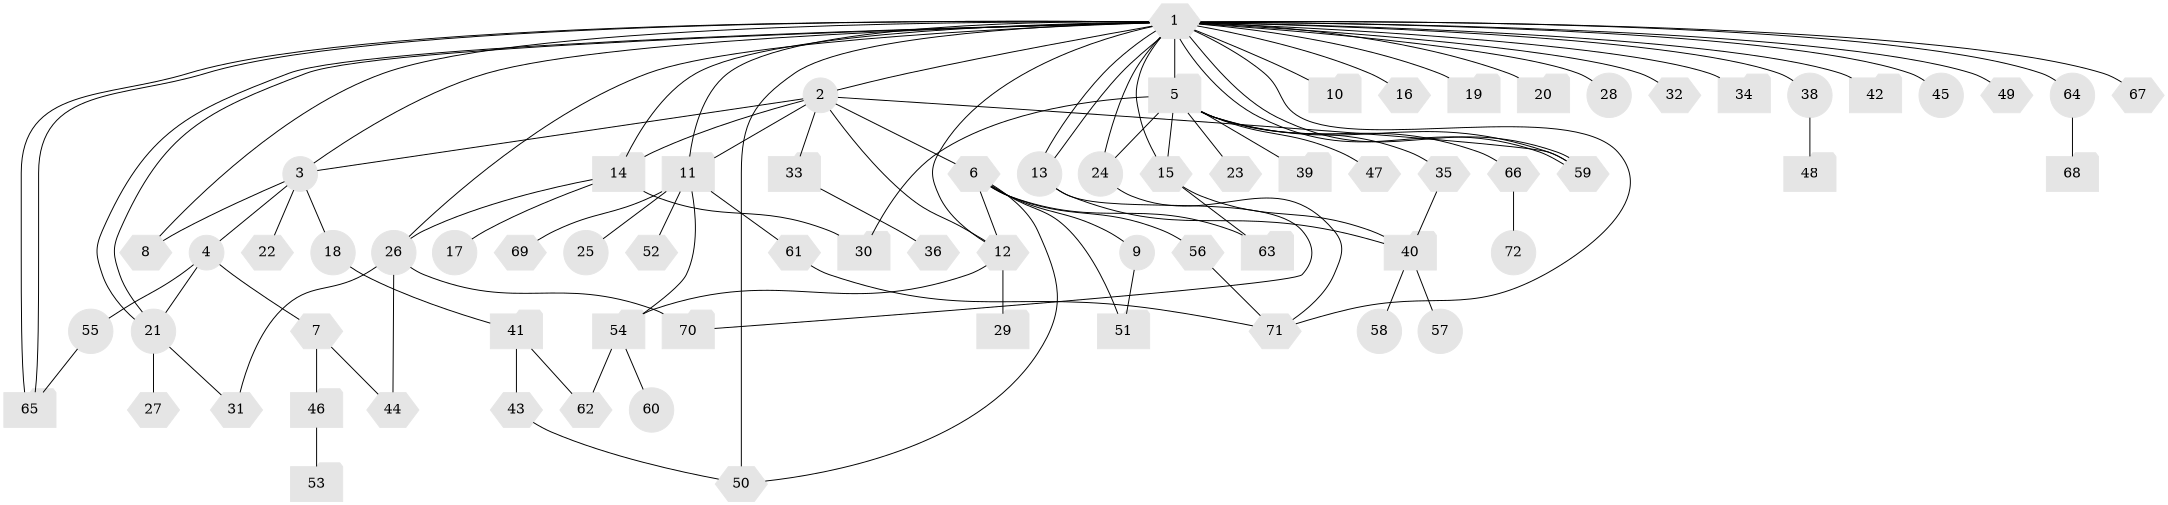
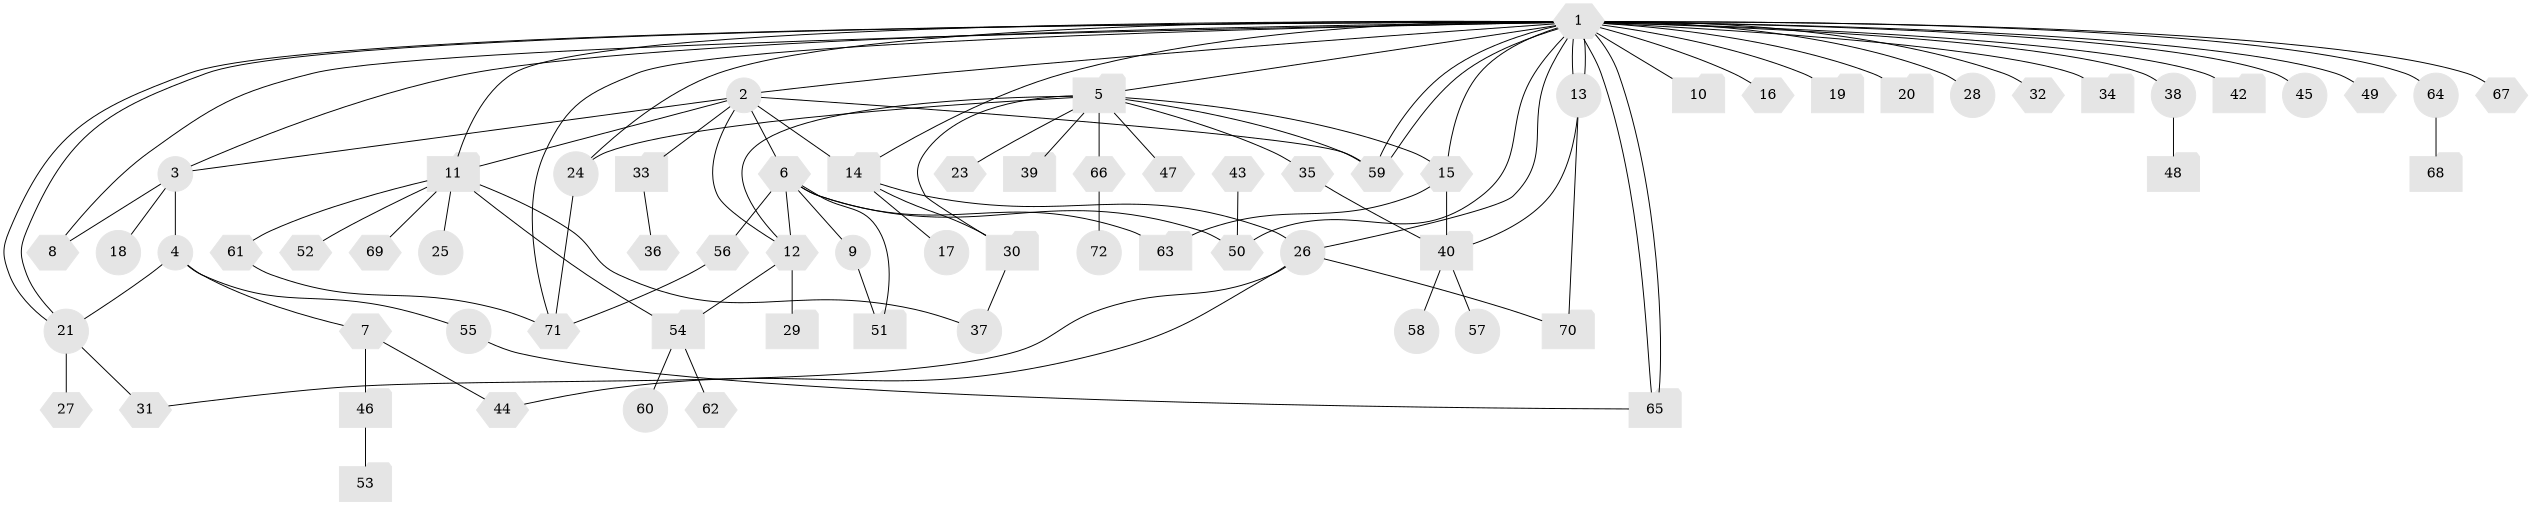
edge "1" -- "12": now "5" -- "12"
node "22": removed
node "41": removed
node "37": added
